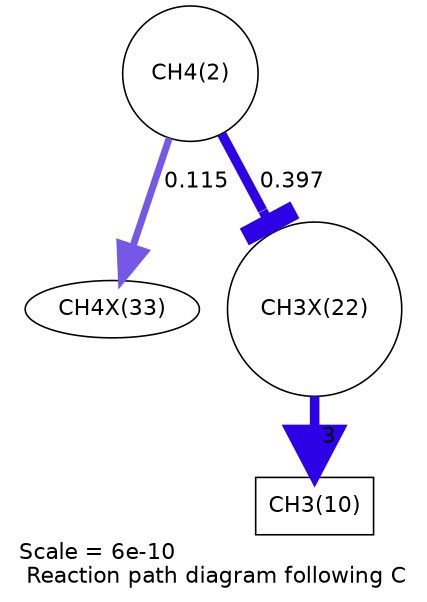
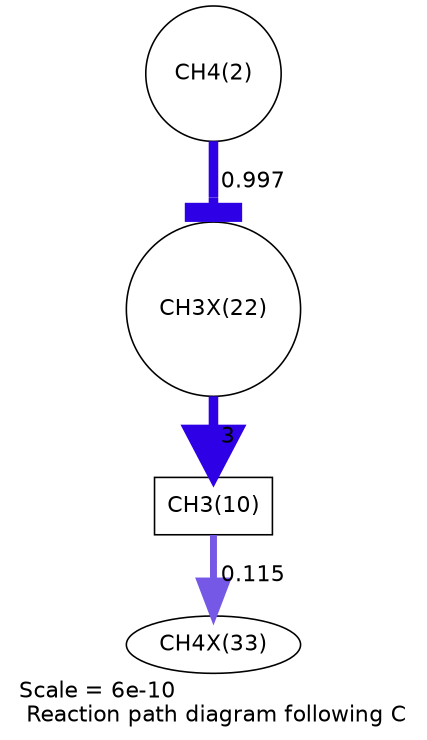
edge "CH4(2)" -> "CH3X(22)": label " 0.397" -> " 0.997"
edge "CH4(2)" -> "CH4X(33)": now "CH3(10)" -> "CH4X(33)"
